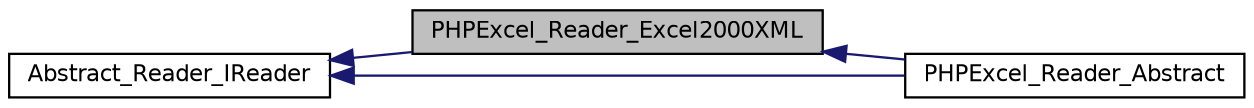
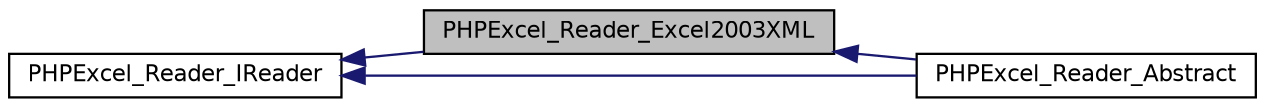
node "PHPExcel_Reader_Excel2000XML": label "PHPExcel_Reader_Excel2000XML" -> "PHPExcel_Reader_Excel2003XML"
node "Abstract_Reader_IReader": label "Abstract_Reader_IReader" -> "PHPExcel_Reader_IReader"
